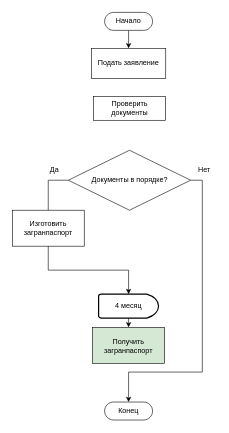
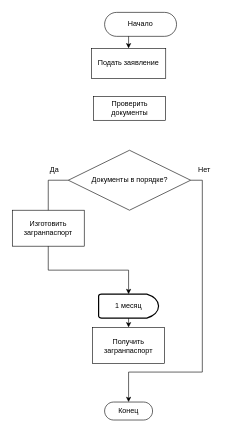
node "Начало": size 48x18 -> 72x24
node "4 месяц": label "4 месяц" -> "1 месяц"
node "Получить загранпаспорт": fillcolor #d5e8d4 -> #ffffff
